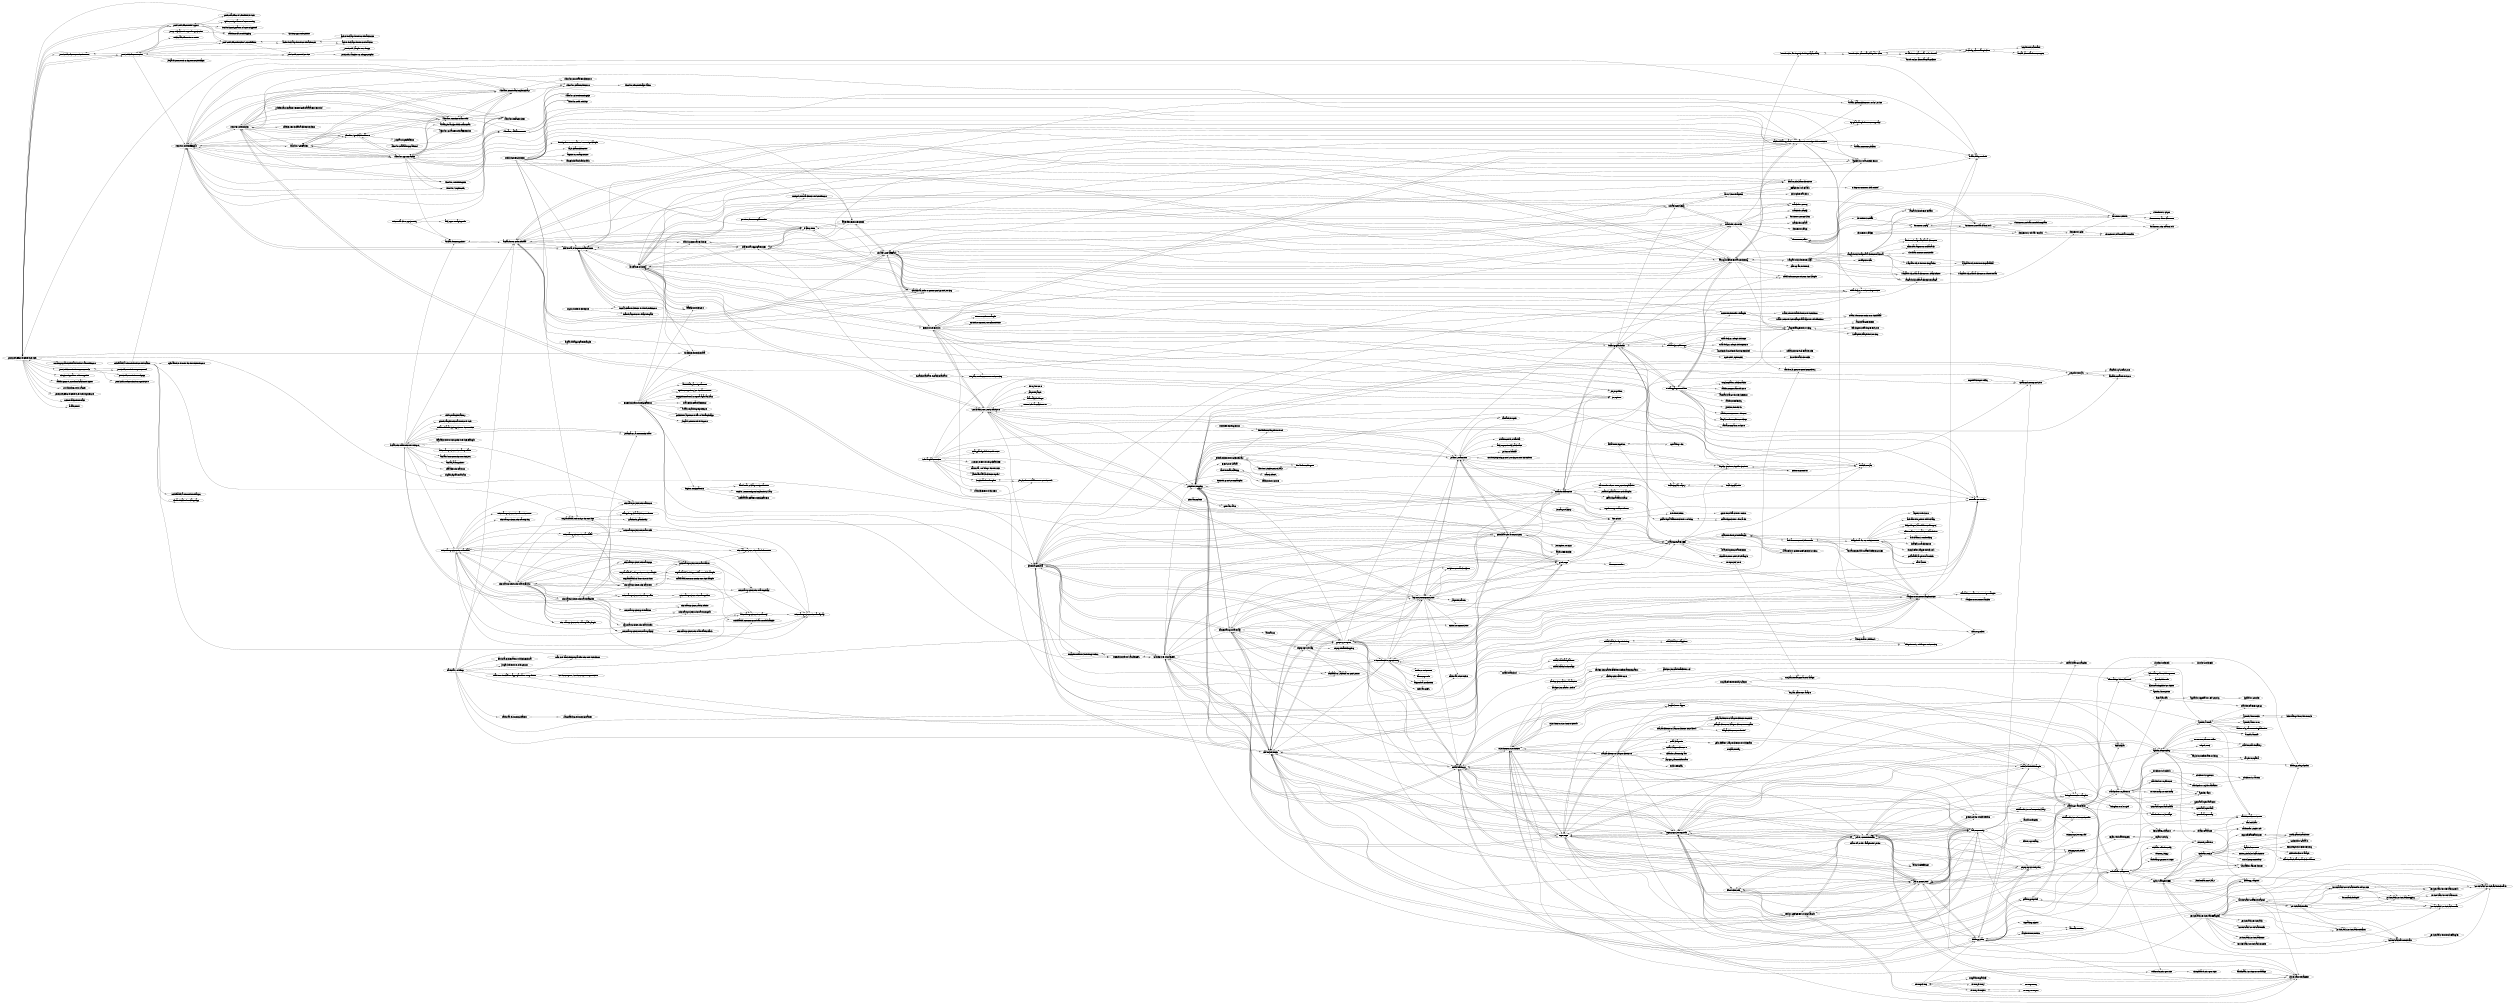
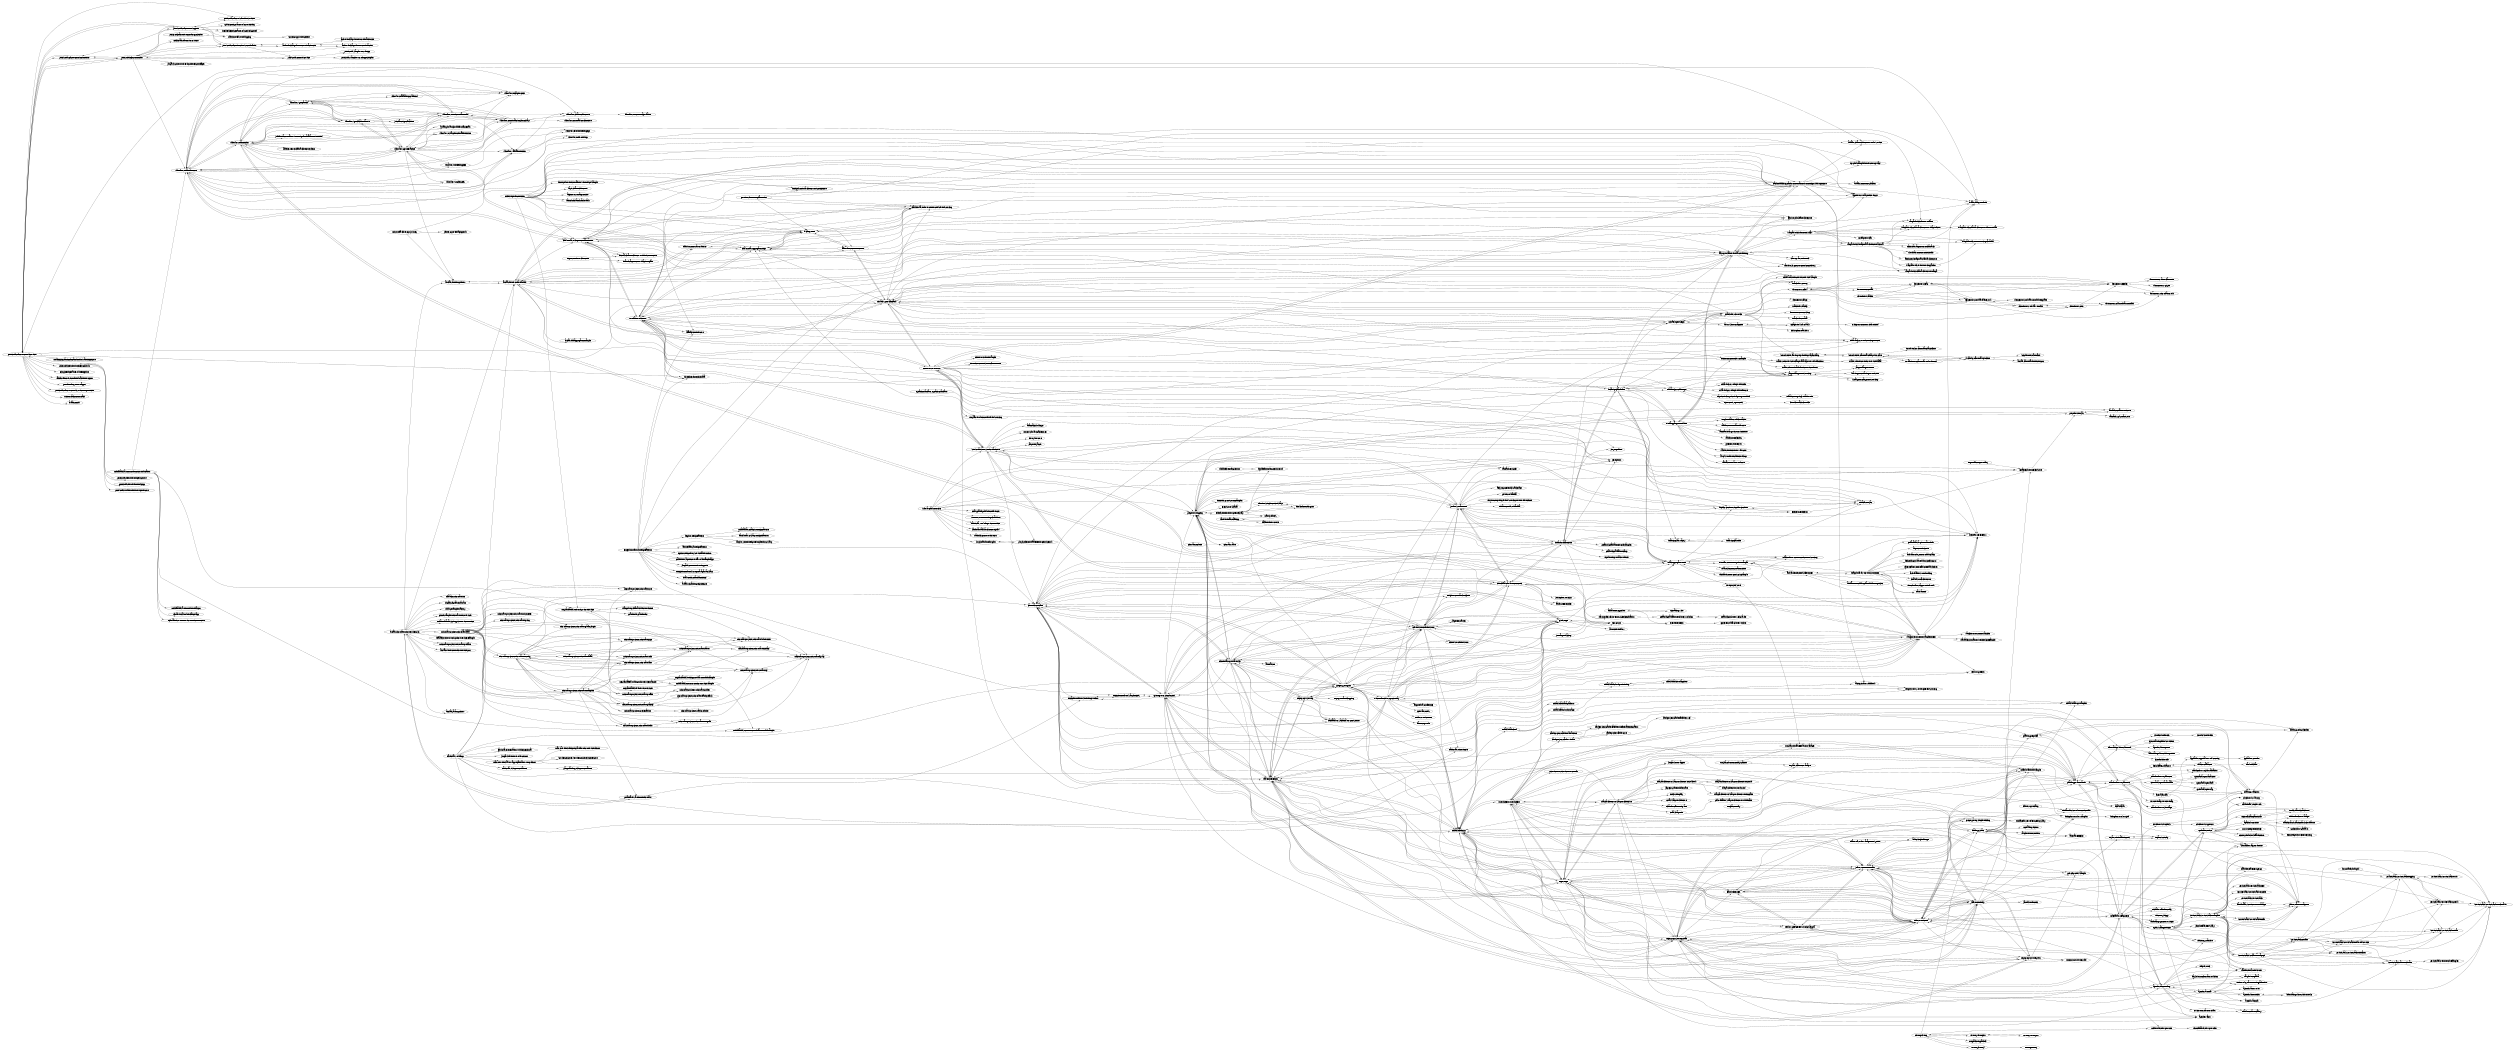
node "aelij/CqrsMessagingTools": label "aelij/CqrsMessagingTools" -> "jelster/CqrsMessagingTools"
edge "exceptionnotfound/DesignPatterns" -> "exceptionnotfound/DotNetCqrsDemo": now "JonasHavers/awesome-micronaut" -> "exceptionnotfound/DotNetCqrsDemo"
node "volak/DDD.Enterprise.Example": label "volak/DDD.Enterprise.Example" -> "eventflow/DDD.Enterprise.Example"
node "JoergEg/CQRS-Redis": label "JoergEg/CQRS-Redis" -> "JoergEg/CQRS-Sample"
node "joliver/EventStore": label "joliver/EventStore" -> "video/EventStore"
